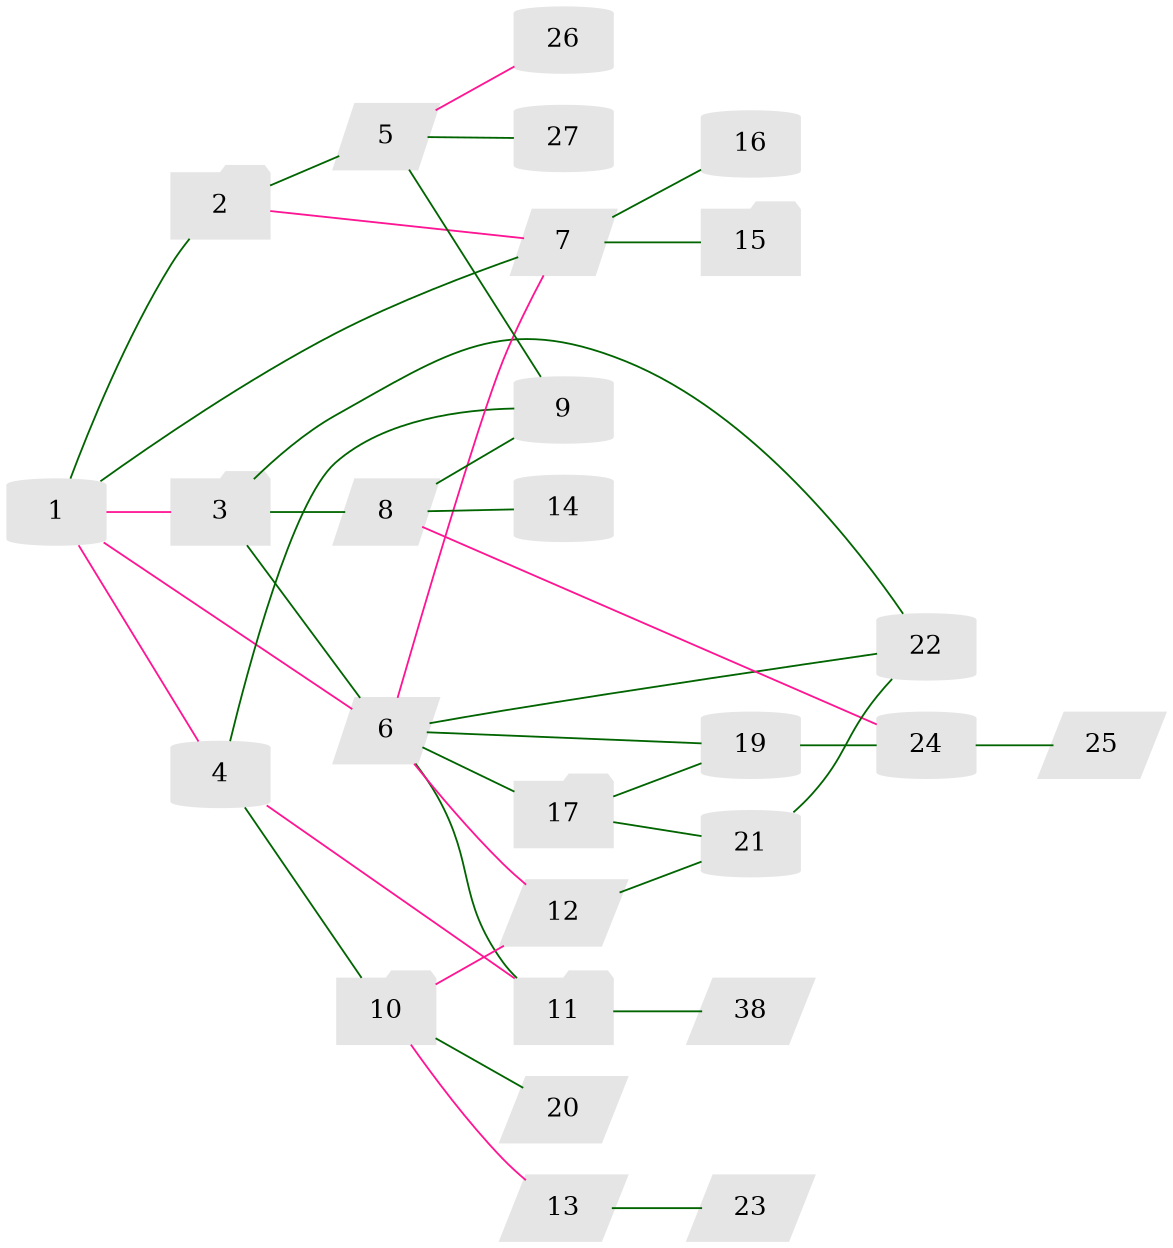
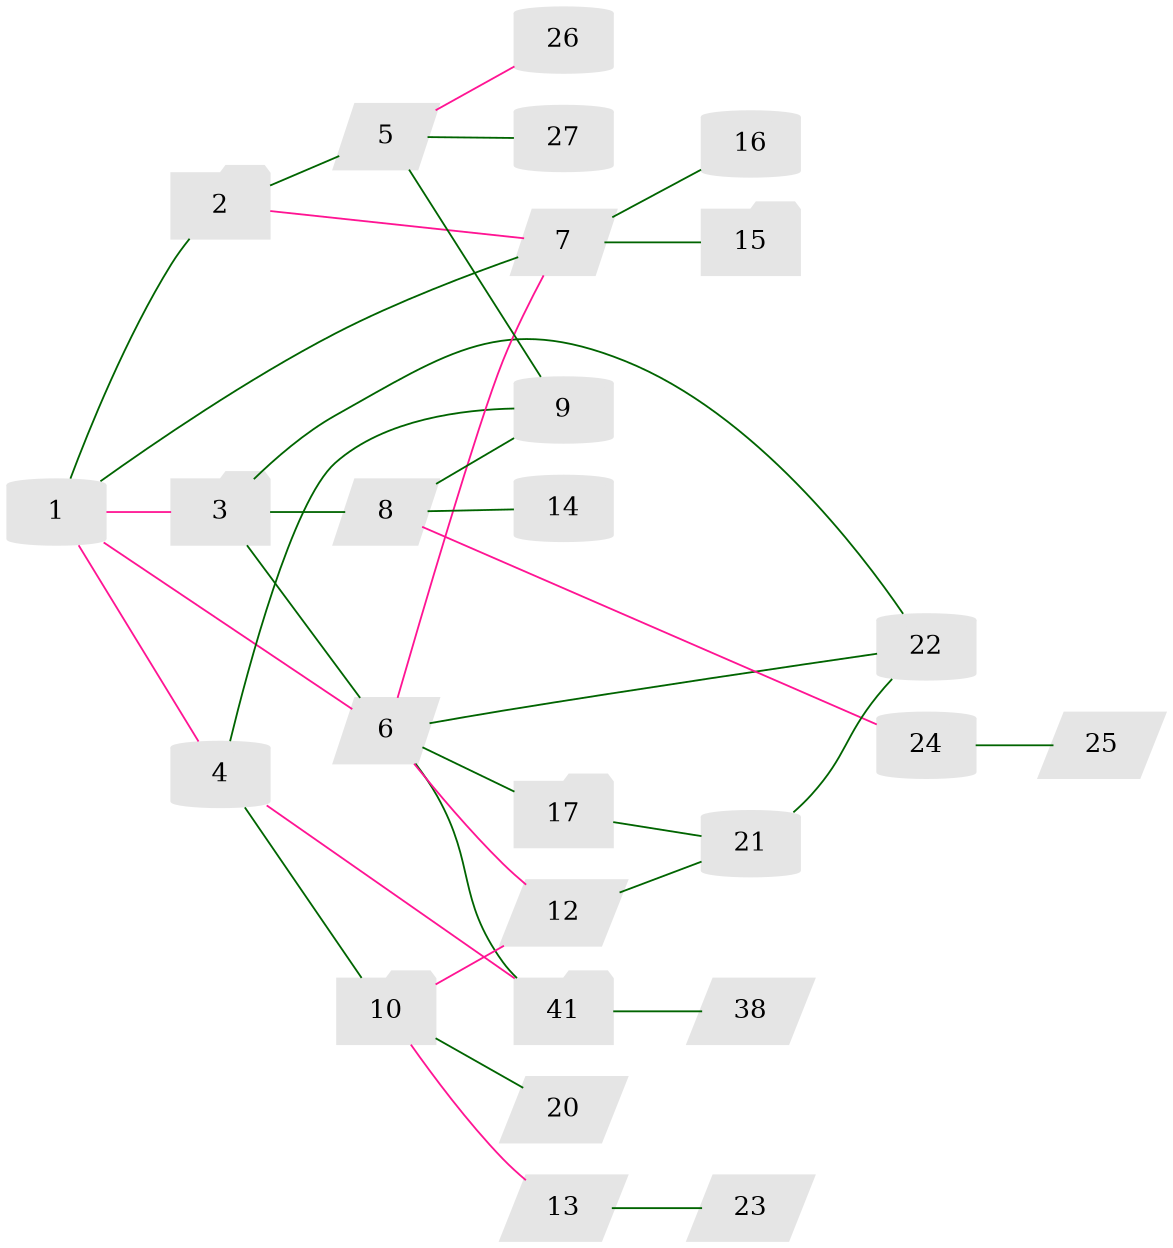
node "19": removed
node "11": label "11" -> "41"
